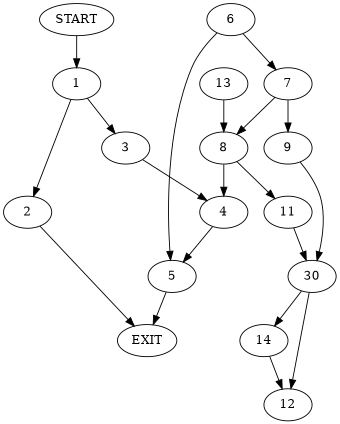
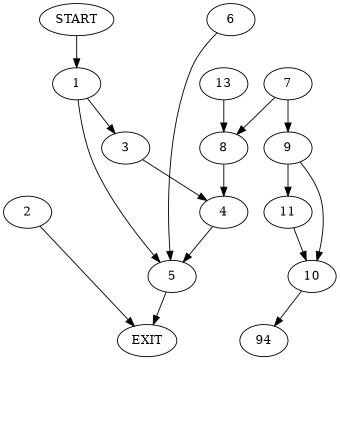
edge "6" -> "7": removed
edge "1" -> "2": now "1" -> "5"
edge "8" -> "11": now "9" -> "11"
node "30": label "30" -> "10"
node "14": label "14" -> "94"
node "12": removed
